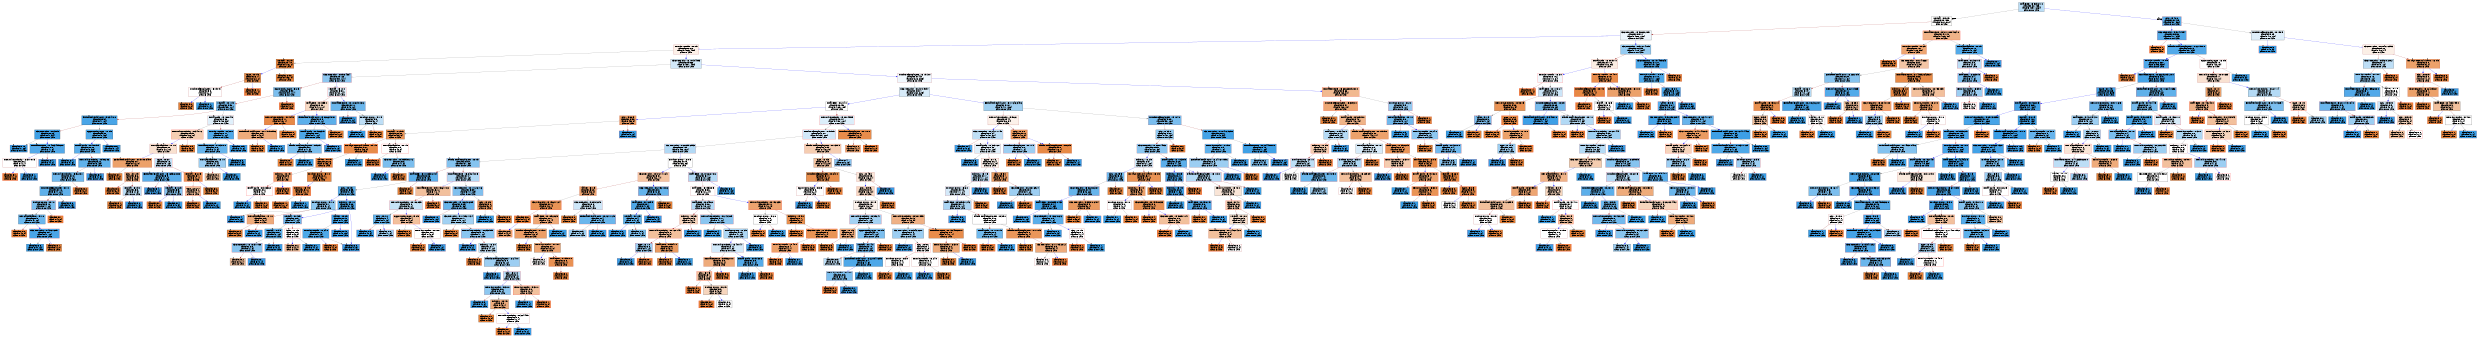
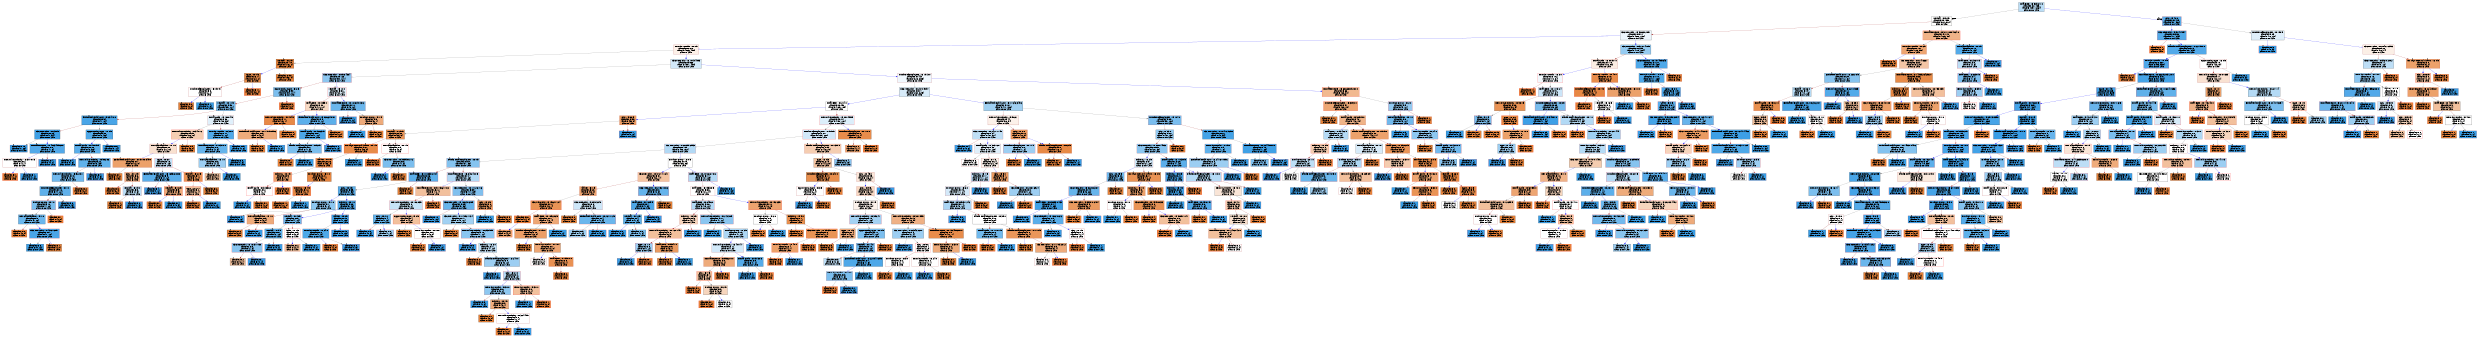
node "Product Group <= 1.5 samples = 3 value = [3, 1] class = Sale": fillcolor #399de555 -> #e58139aa
edge "Type <= 6.0 samples = 23 value = [36, 2] class = Sale" -> "samples = 15 value = [28, 0] class = Sale": now "State <= 1.5 samples = 3 value = [1, 3] class = No Sale" -> "samples = 15 value = [28, 0] class = Sale"
node "samples = 23 value = [0, 40] class = No Sale": added
node "value = 4 value = [2, 5] class = No Sale": label "value = 4 value = [2, 5] class = No Sale" -> "samples = 4 value = [2, 5] class = No Sale"
node "samples = 6 value = [0, 6] class = No Sale": fillcolor #399de5ff -> #e5813900
node "Market <= 1.5 samples = 2 value = [1, 1] class = Sale": label "Market <= 1.5 samples = 2 value = [1, 1] class = Sale" -> "Market <= 1.5 samples = 2 value = [1, 1] samples = Sale"
node "Vertical <= 16.5 samples = 5 value = [2, 5] class = No Sale": fillcolor #399de599 -> #e58139aa
edge "Industry <= 1.0 samples = 28 value = [5, 43] class = No Sale" -> "samples = 5 value = [0, 9] class = No Sale": now "Industry <= 1.0 samples = 28 value = [5, 43] class = No Sale" -> "Market <= 0.5 samples = 19 value = [1, 29] class = No Sale"
node "Industry <= 7.5 value = 3 value = [3, 1] class = Sale": label "Industry <= 7.5 value = 3 value = [3, 1] class = Sale" -> "Industry <= 7.5 samples = 3 value = [3, 1] class = Sale"
